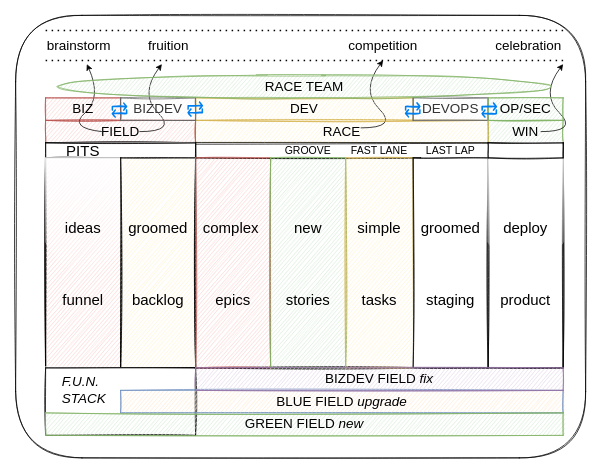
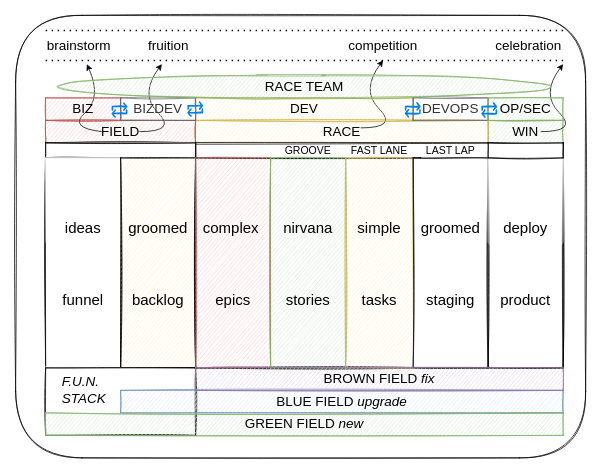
node "PITS": removed
node "ideas funnel": fillcolor #f8cecc -> #ffffff
node "new stories": label "new stories" -> "nirvana stories"
node "BIZDEV FIELD fix": label "BIZDEV FIELD fix" -> "BROWN FIELD fix"
node "BLUE FIELD upgrade": fillcolor #ffe6cc -> #dae8fc
